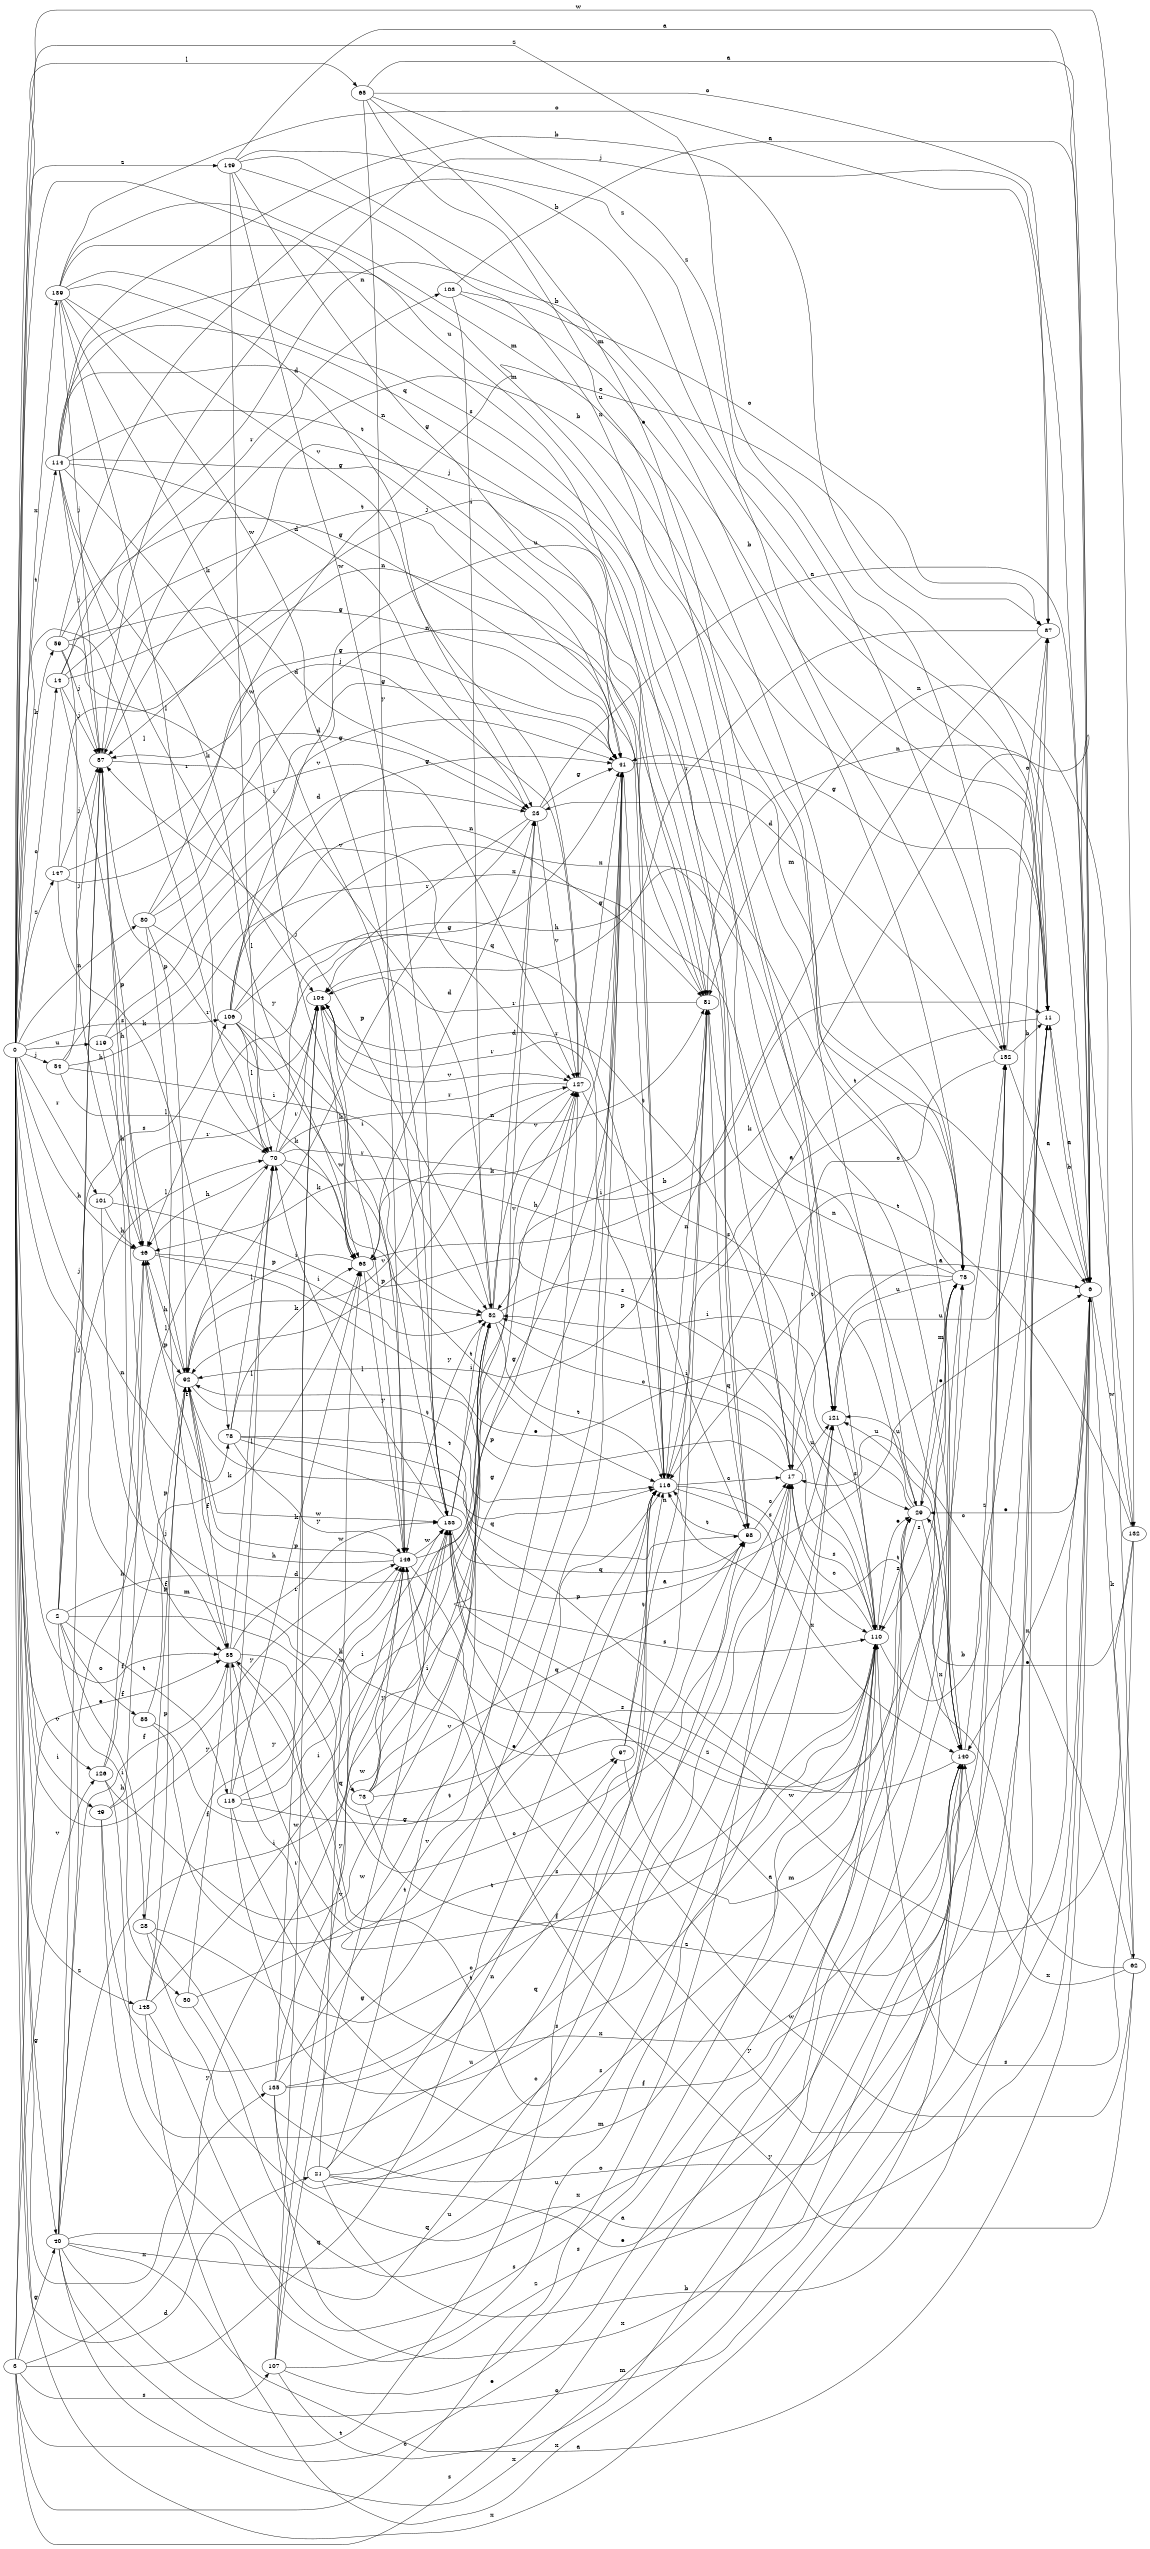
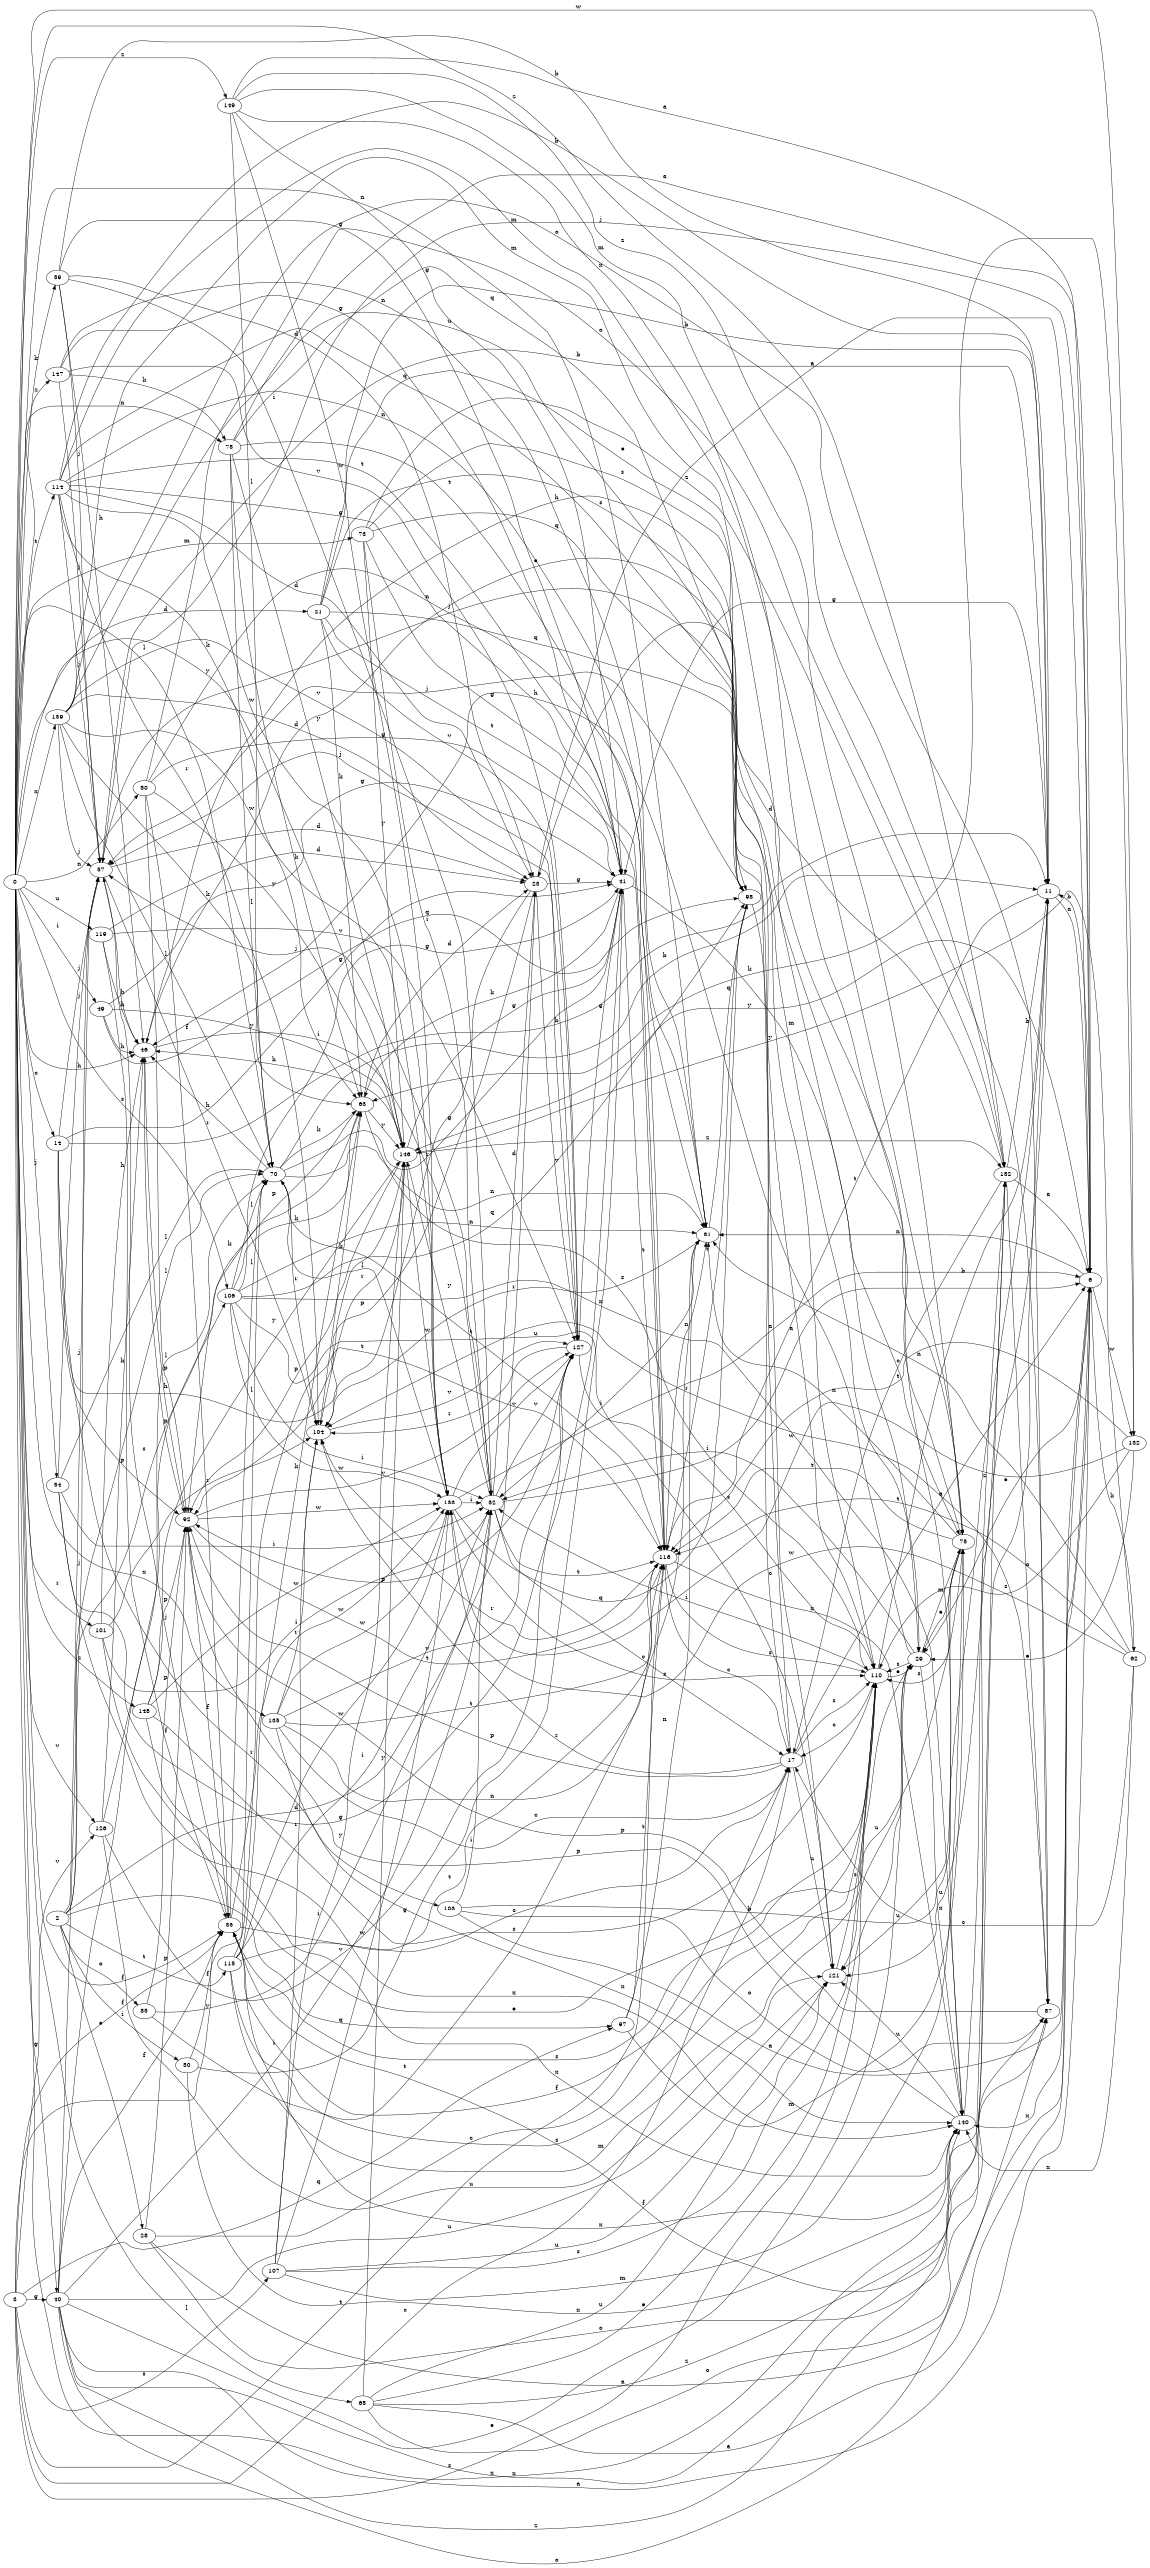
edge "139" -> "110": removed, label "s"
